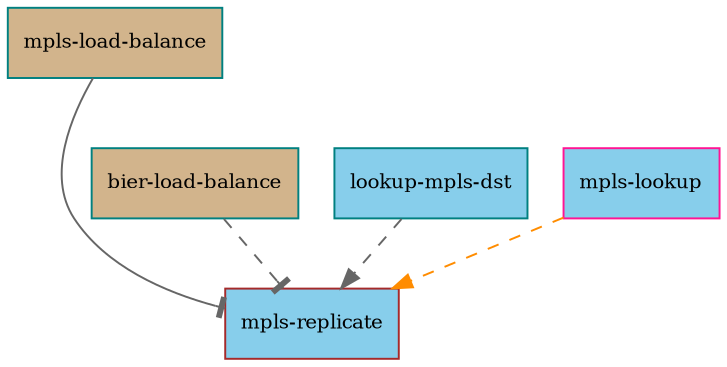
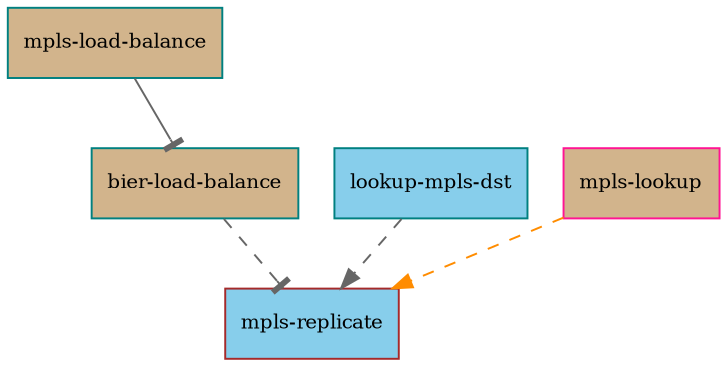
node "mpls-lookup": fillcolor skyblue -> tan
edge "mpls-load-balance" -> "mpls-replicate": now "mpls-load-balance" -> "bier-load-balance"
